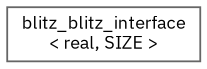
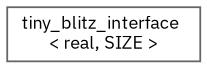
node "blitz_blitz_interface < real, SIZE >": label "blitz_blitz_interface < real, SIZE >" -> "tiny_blitz_interface < real, SIZE >"
